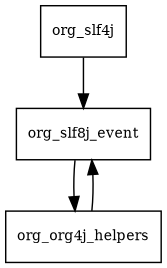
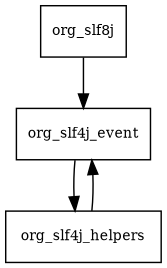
node "org_slf4j": label "org_slf4j" -> "org_slf8j"
node "org_slf8j_event": label "org_slf8j_event" -> "org_slf4j_event"
node "org_org4j_helpers": label "org_org4j_helpers" -> "org_slf4j_helpers"
